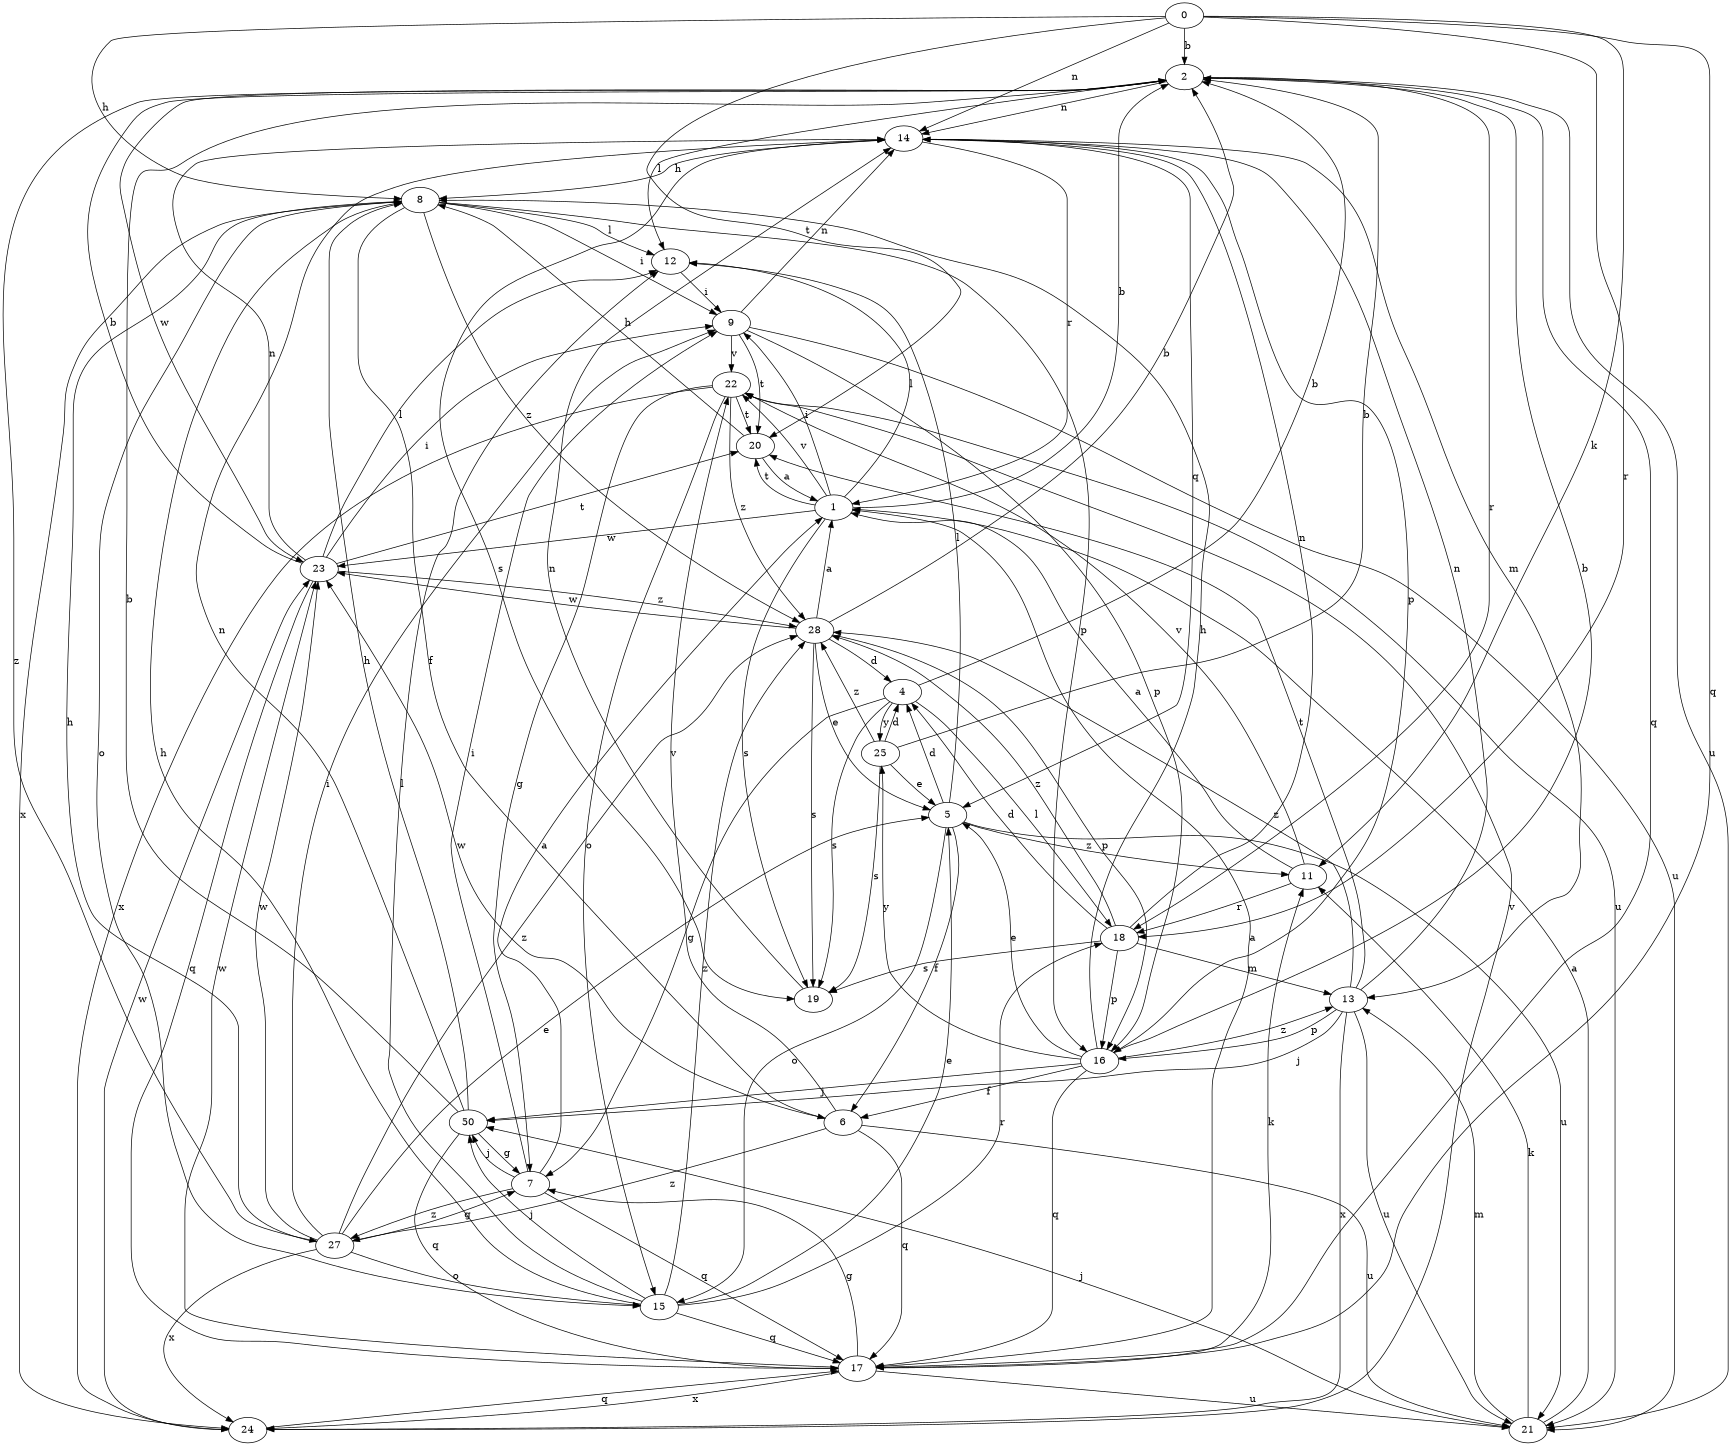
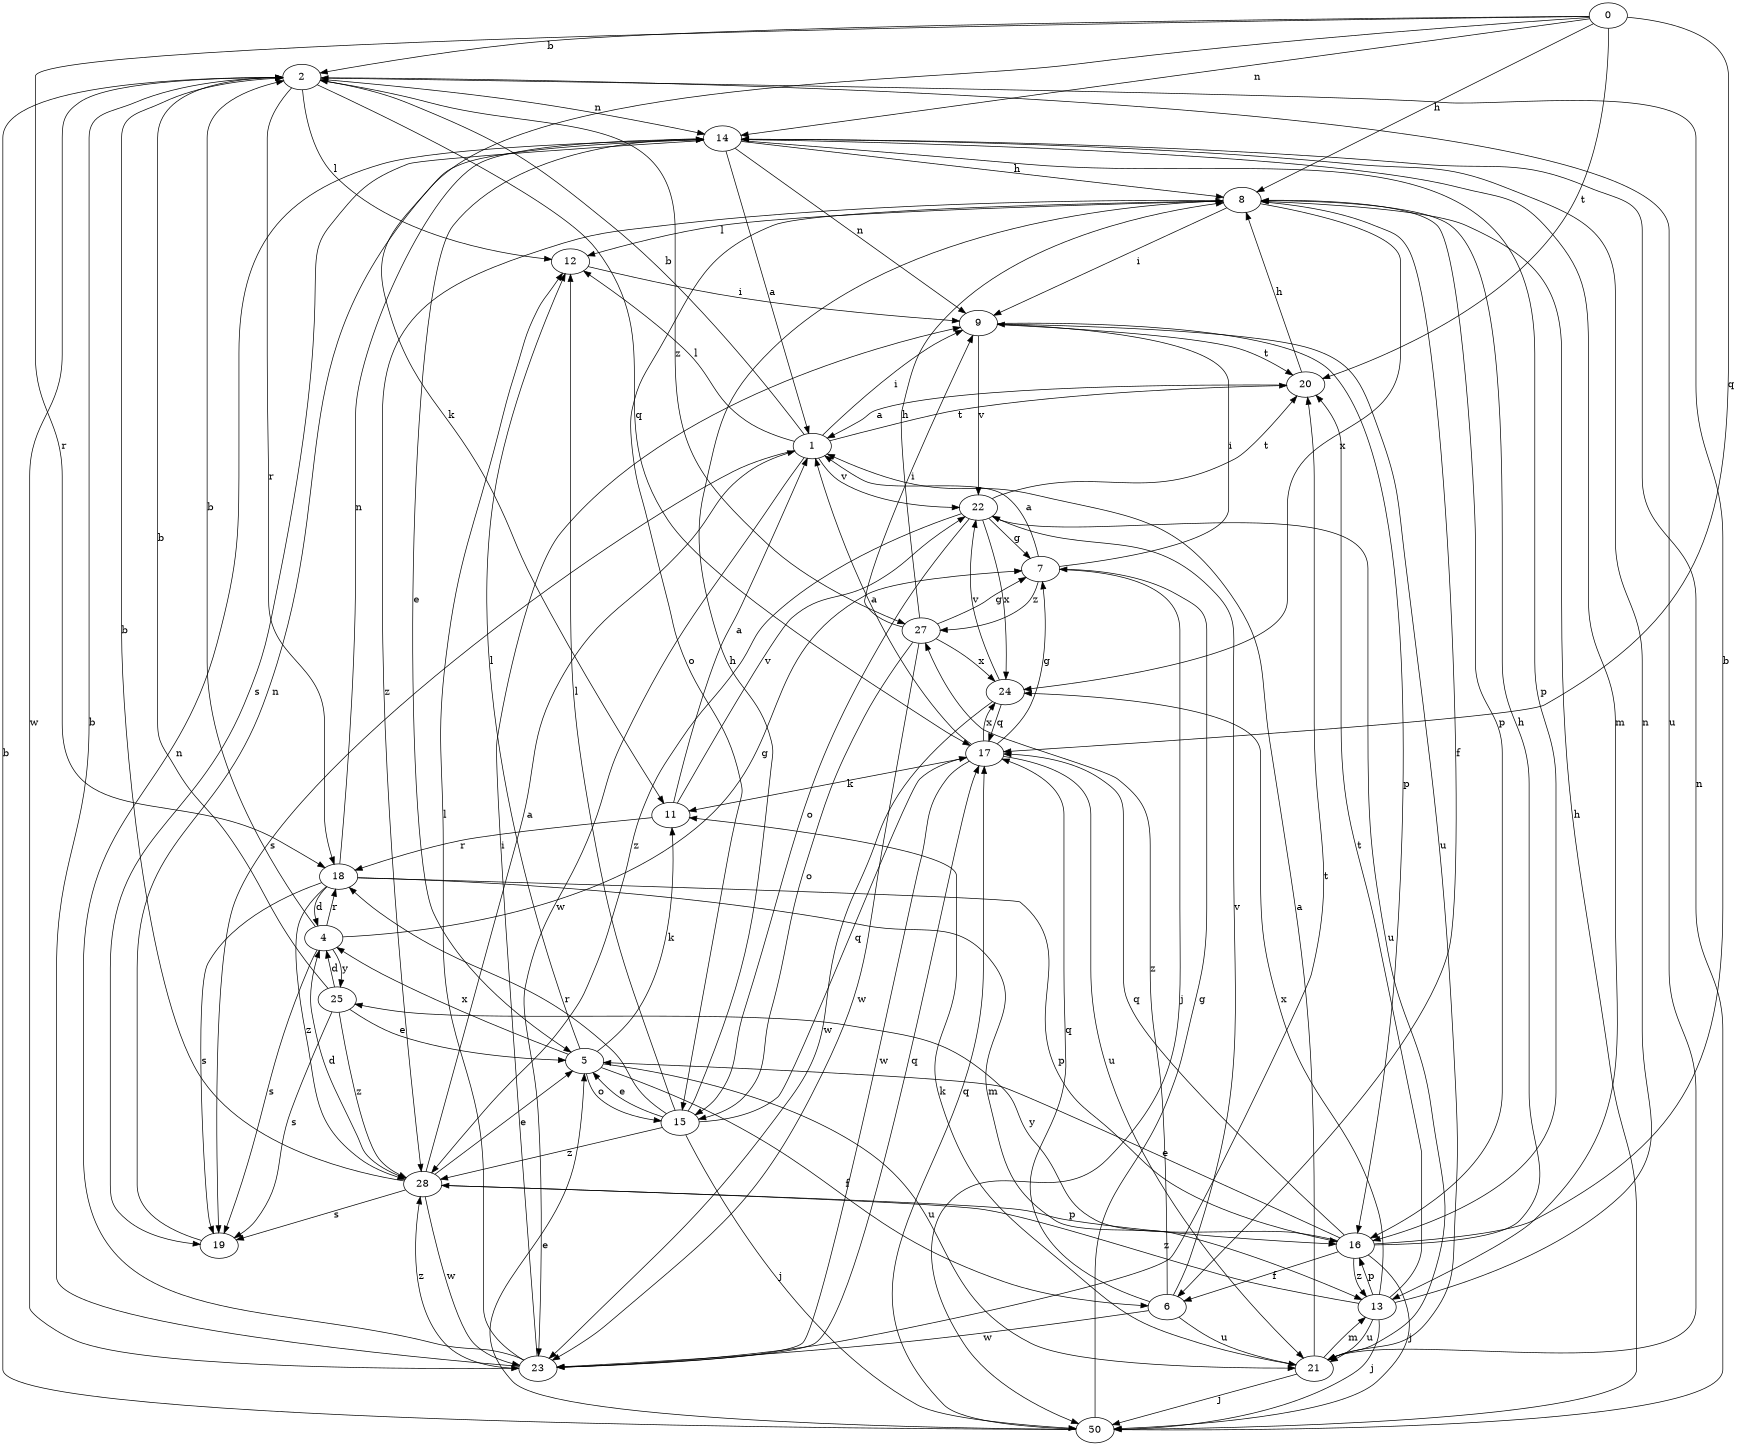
edge "9" -> "14": reversed
edge "14" -> "1": label "r" -> "a"
edge "14" -> "5": label "q" -> "e"
edge "5" -> "4": label "d" -> "x"
edge "4" -> "18": label "l" -> "r"
edge "5" -> "11": label "z" -> "k"
edge "27" -> "28": removed, label "z"
edge "27" -> "5": now "50" -> "5"
edge "7" -> "17": removed, label "q"
